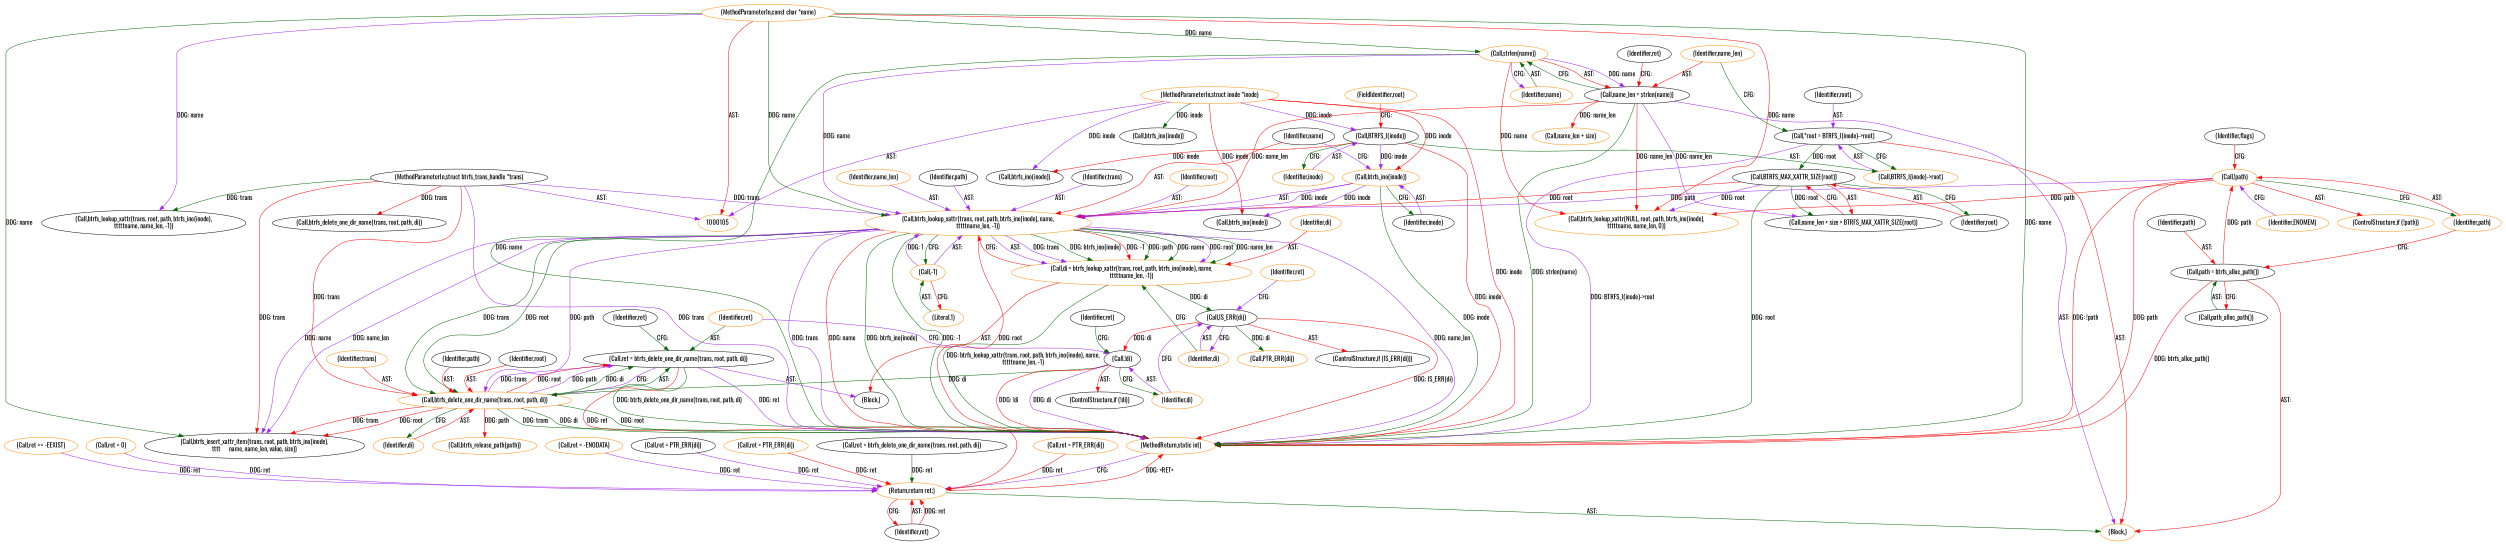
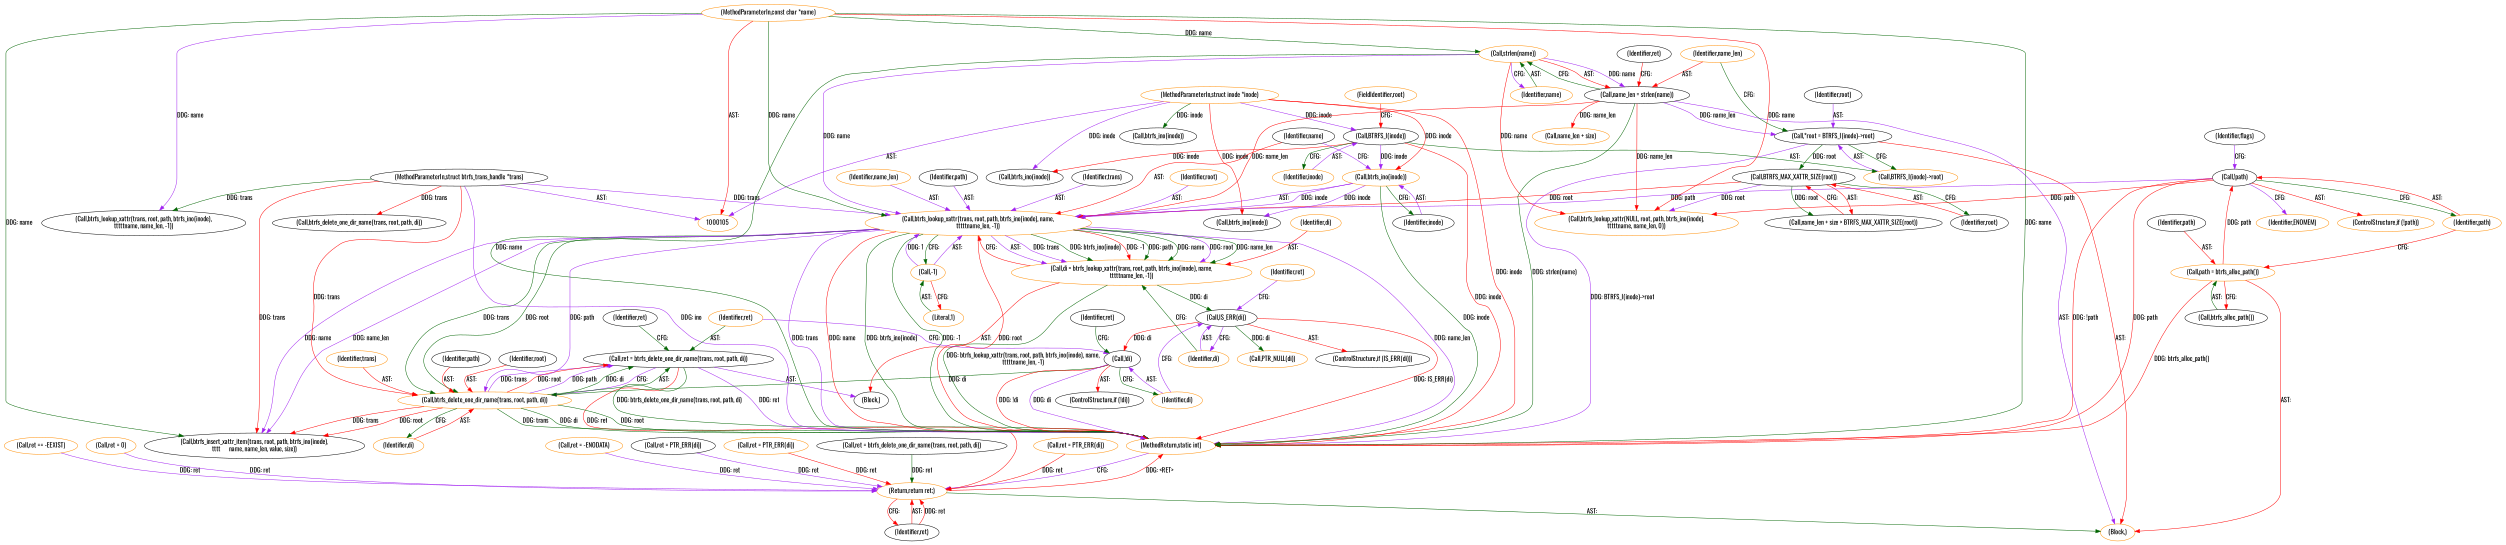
edge "(Identifier,flags)" -> "(Call,!path)": color red -> purple
node "(Call,!path)": color darkorange -> black
edge "(Call,name_len = strlen(name))" -> "(Call,name_len + size > BTRFS_MAX_XATTR_SIZE(root))": now "(Call,name_len = strlen(name))" -> "(Call,*root = BTRFS_I(inode)->root)"
edge "(Identifier,ENOMEM)" -> "(Call,!path)": reversed
node "(Call,path = btrfs_alloc_path())": color black -> darkorange
edge "(MethodParameterIn,struct btrfs_trans_handle *trans)" -> "(MethodReturn,static int)": label "DDG: trans" -> "DDG: ino"
node "(Call,path_alloc_path())": label "(Call,path_alloc_path())" -> "(Call,btrfs_alloc_path())"
node "(Call,PTR_ERR(di))": label "(Call,PTR_ERR(di))" -> "(Call,PTR_NULL(di))"
edge "(Call,BTRFS_MAX_XATTR_SIZE(root))" -> "(MethodReturn,static int)": removed, label "DDG: root"
node "(Call,btrfs_release_path(path))": removed
